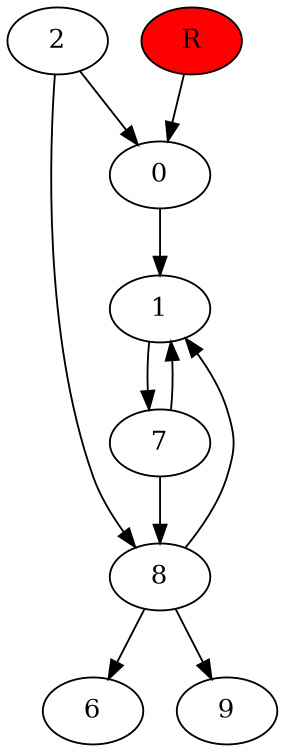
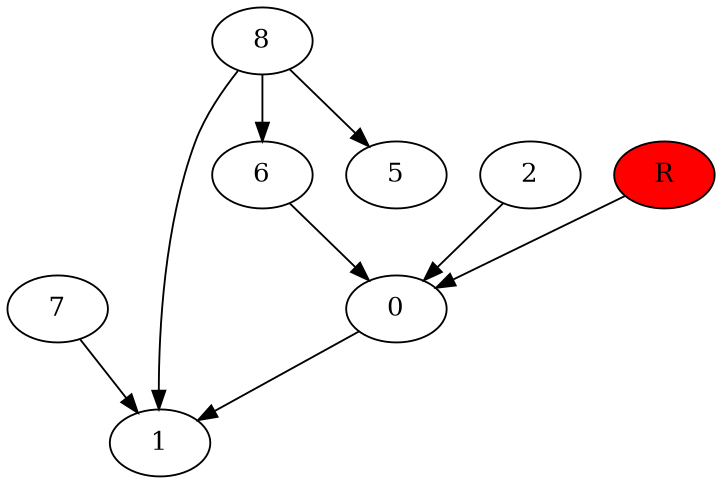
edge "6" -> "0": added
edge "2" -> "8": removed
edge "1" -> "7": removed
edge "7" -> "8": removed
node "9": label "9" -> "5"
